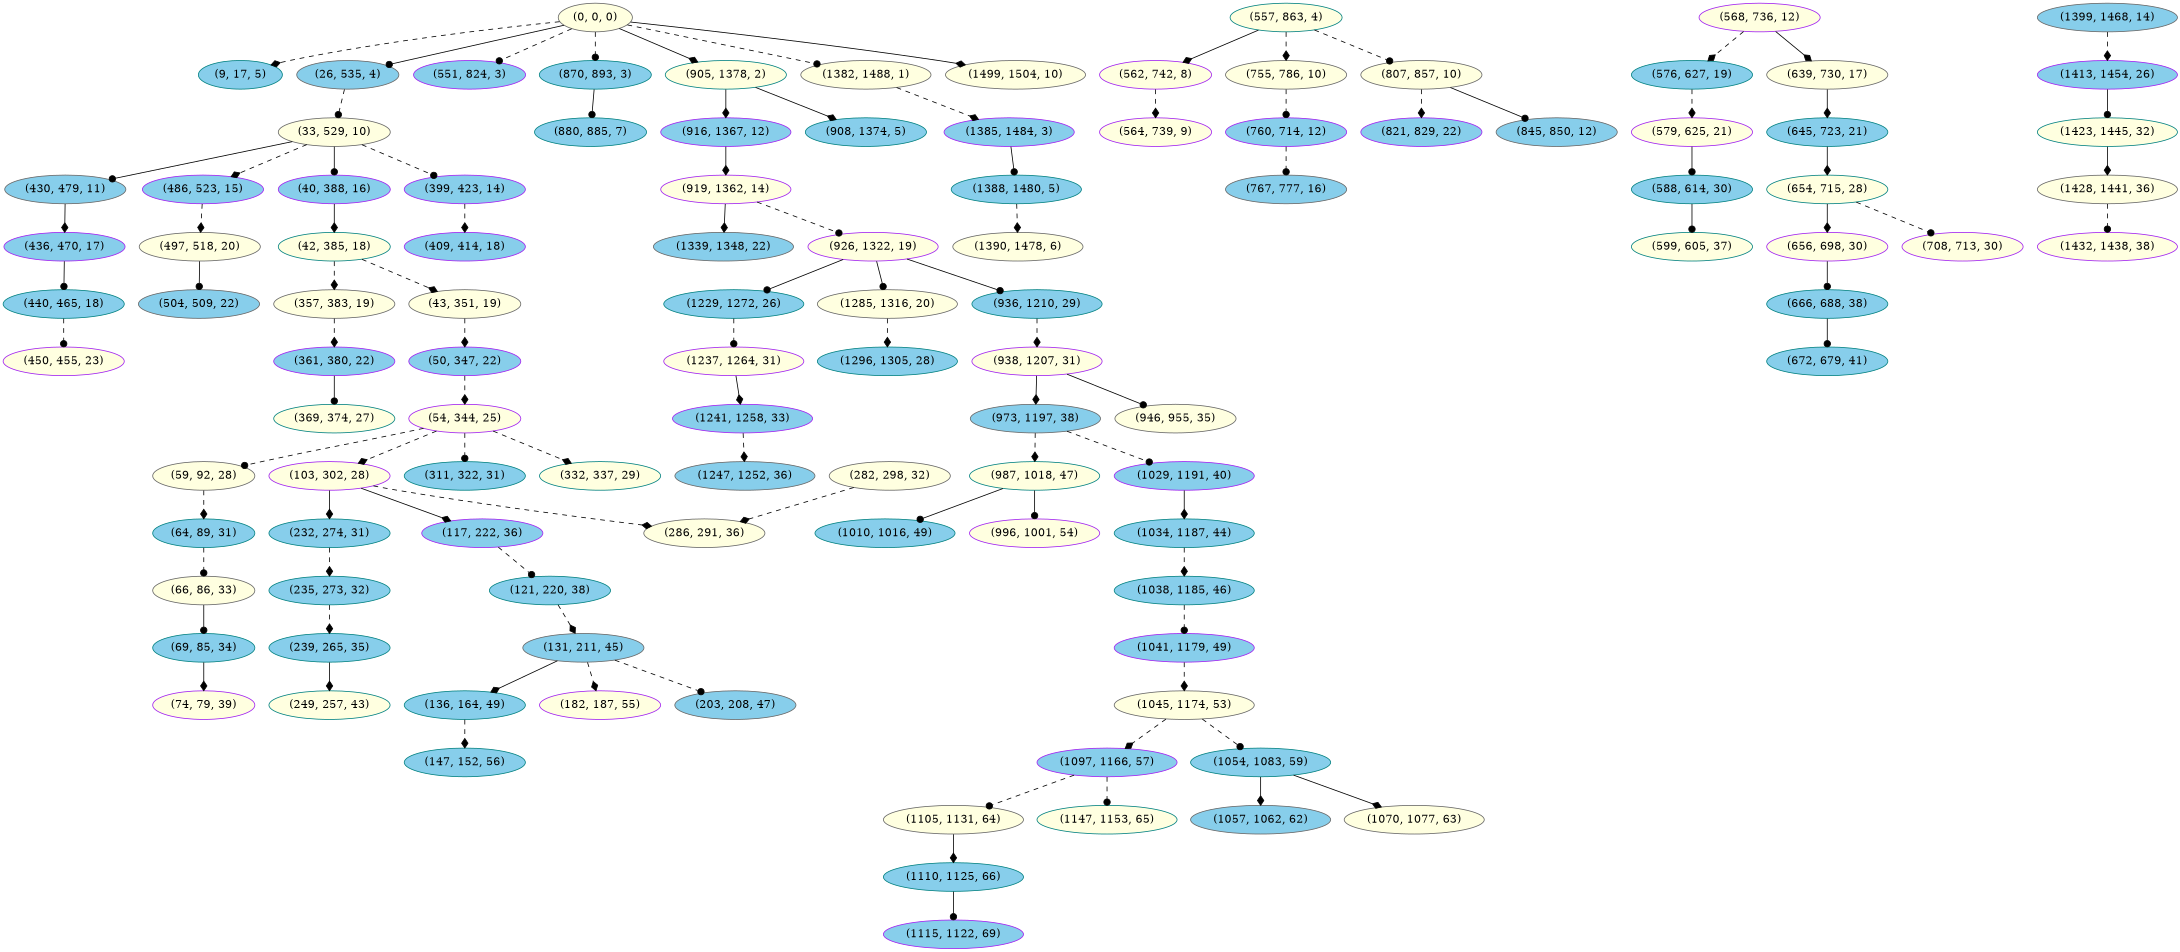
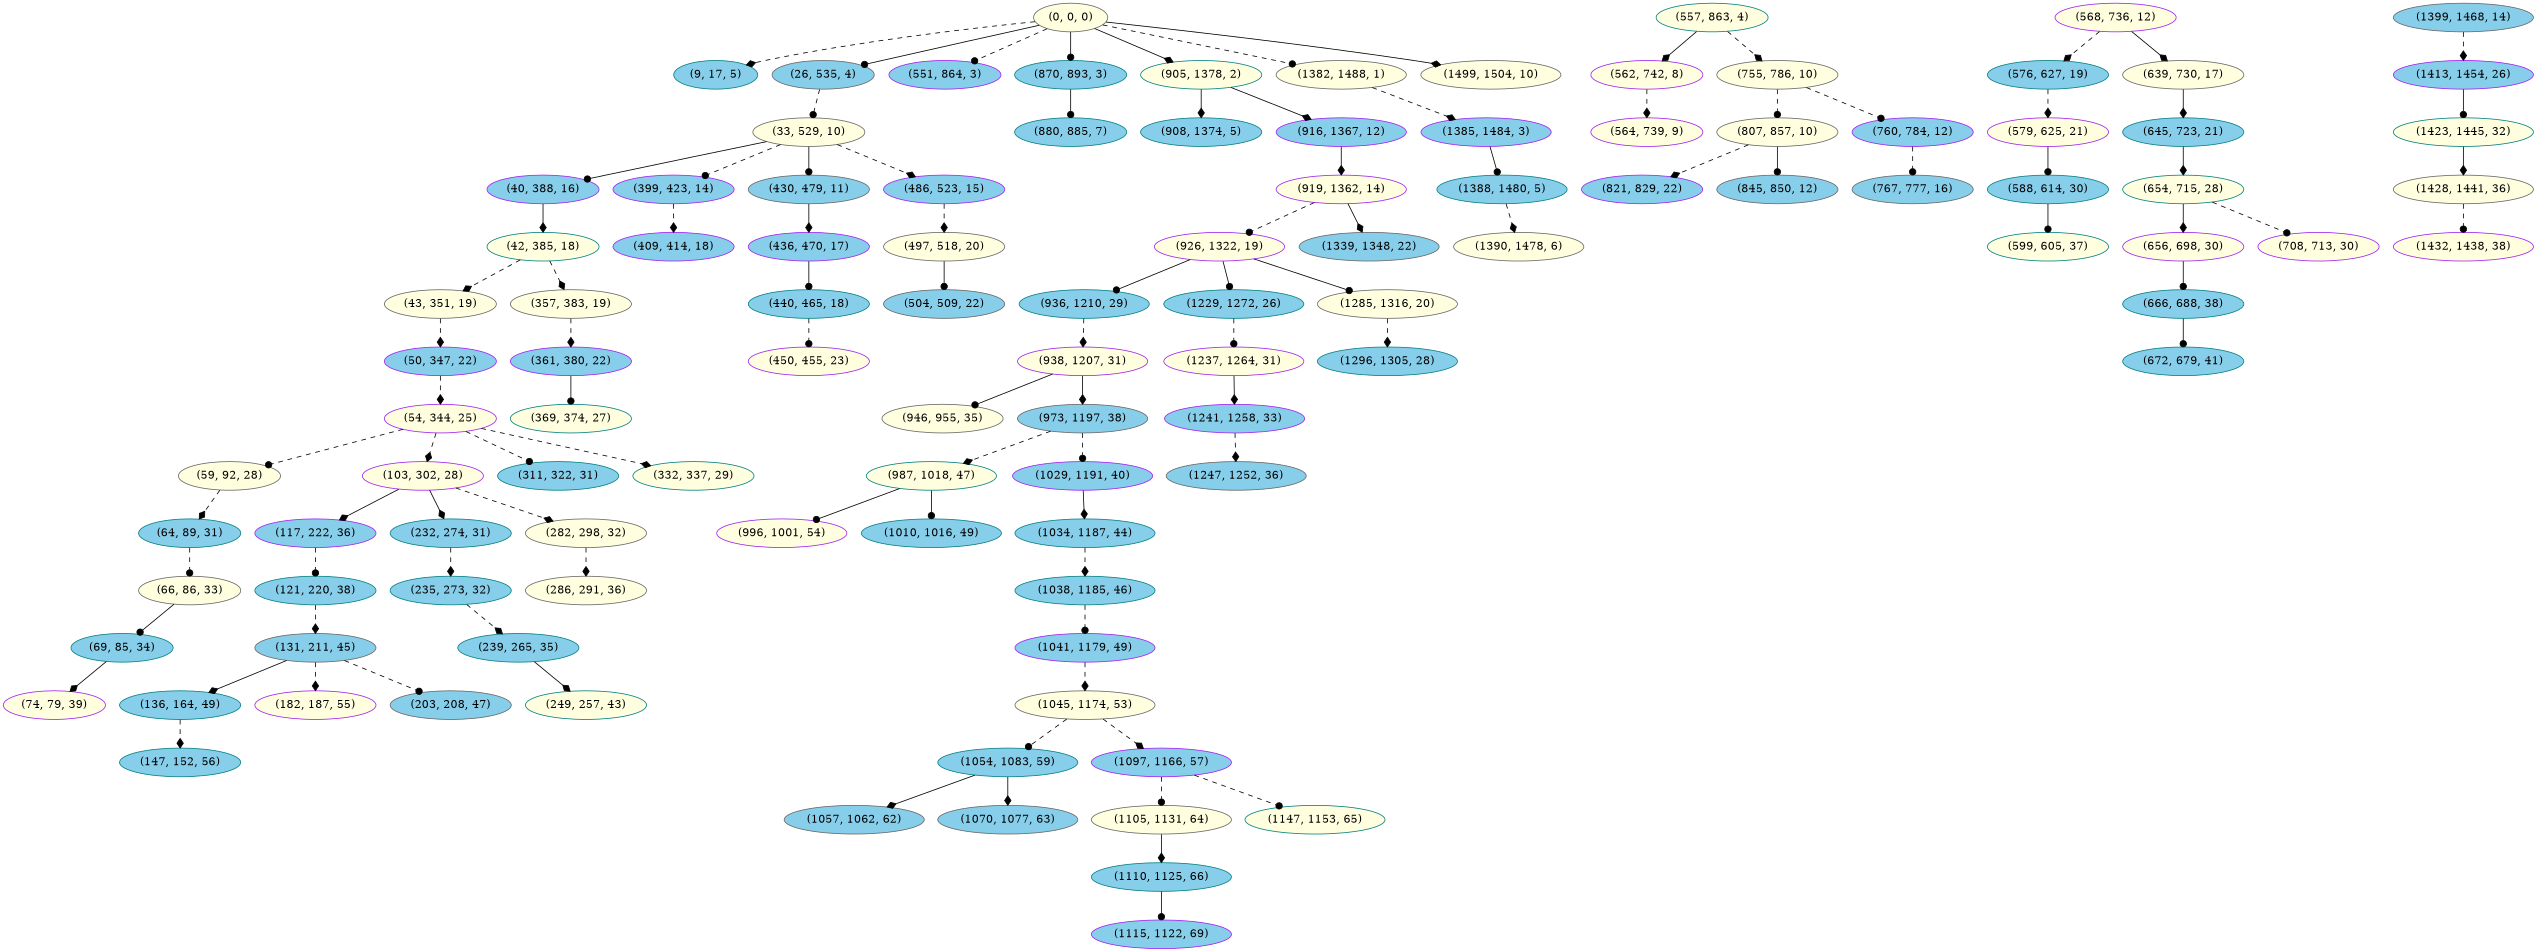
edge "(0, 0, 0)" -> "(870, 893, 3)": style dashed -> solid
edge "(557, 863, 4)" -> "(807, 857, 10)": now "(755, 786, 10)" -> "(807, 857, 10)"
node "(551, 824, 3)": label "(551, 824, 3)" -> "(551, 864, 3)"
node "(760, 714, 12)": label "(760, 714, 12)" -> "(760, 784, 12)"
edge "(103, 302, 28)" -> "(286, 291, 36)": now "(103, 302, 28)" -> "(282, 298, 32)"
node "(1070, 1077, 63)": fillcolor lightyellow -> skyblue
